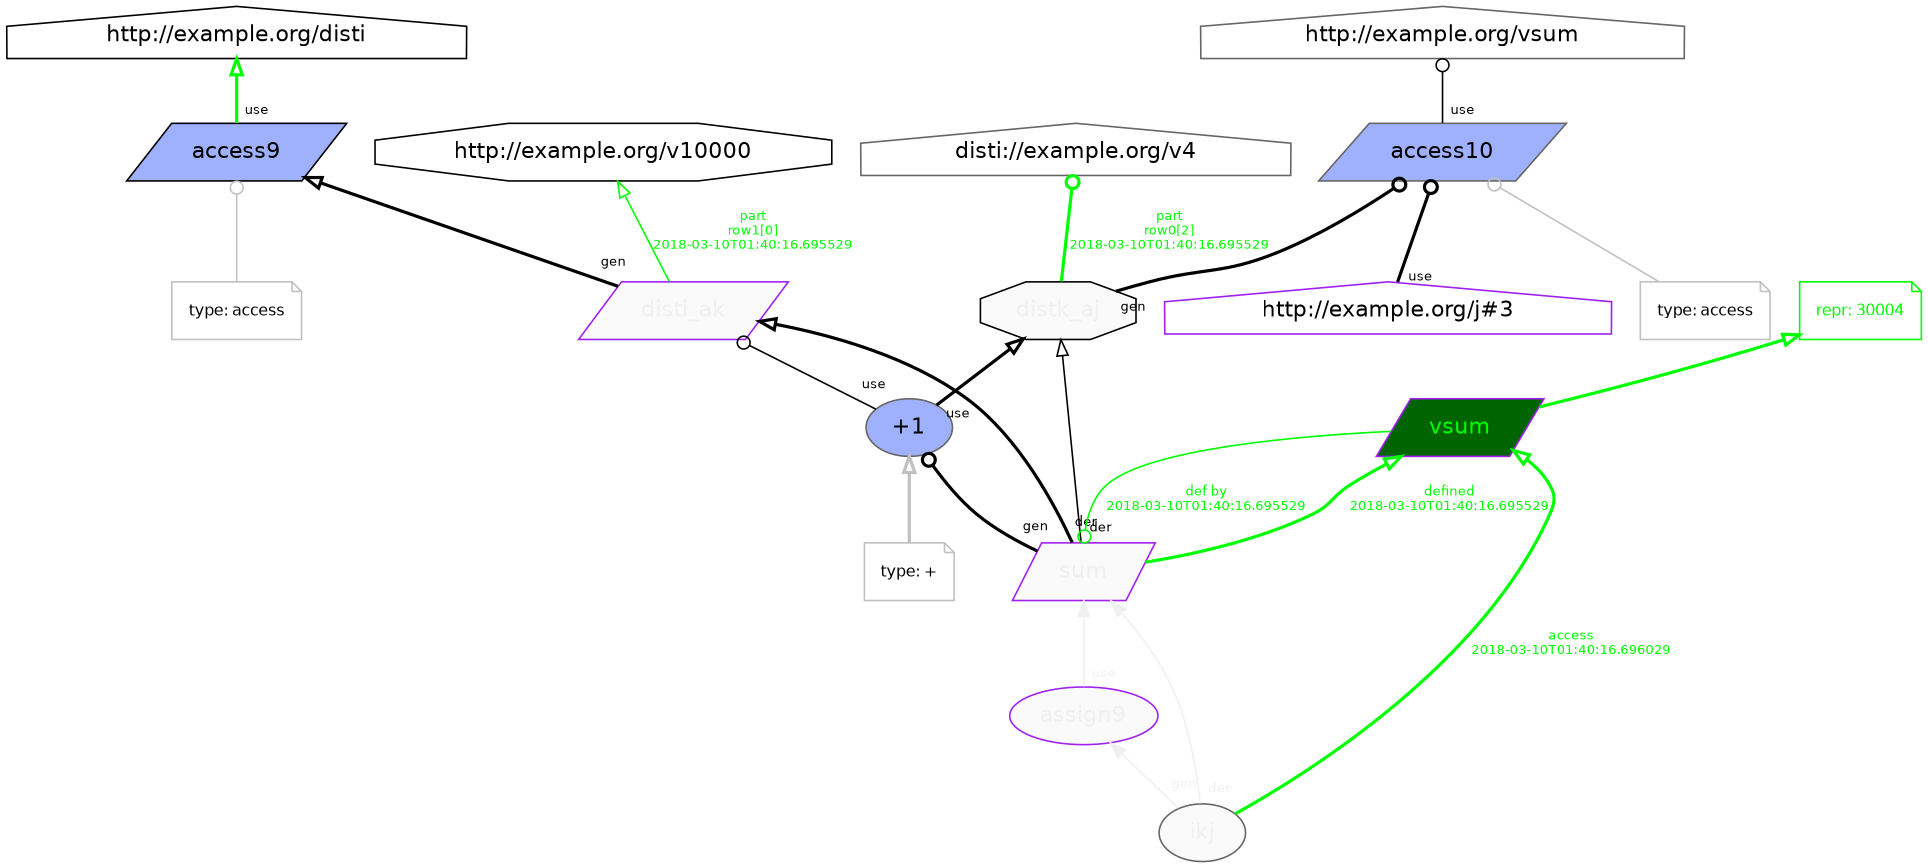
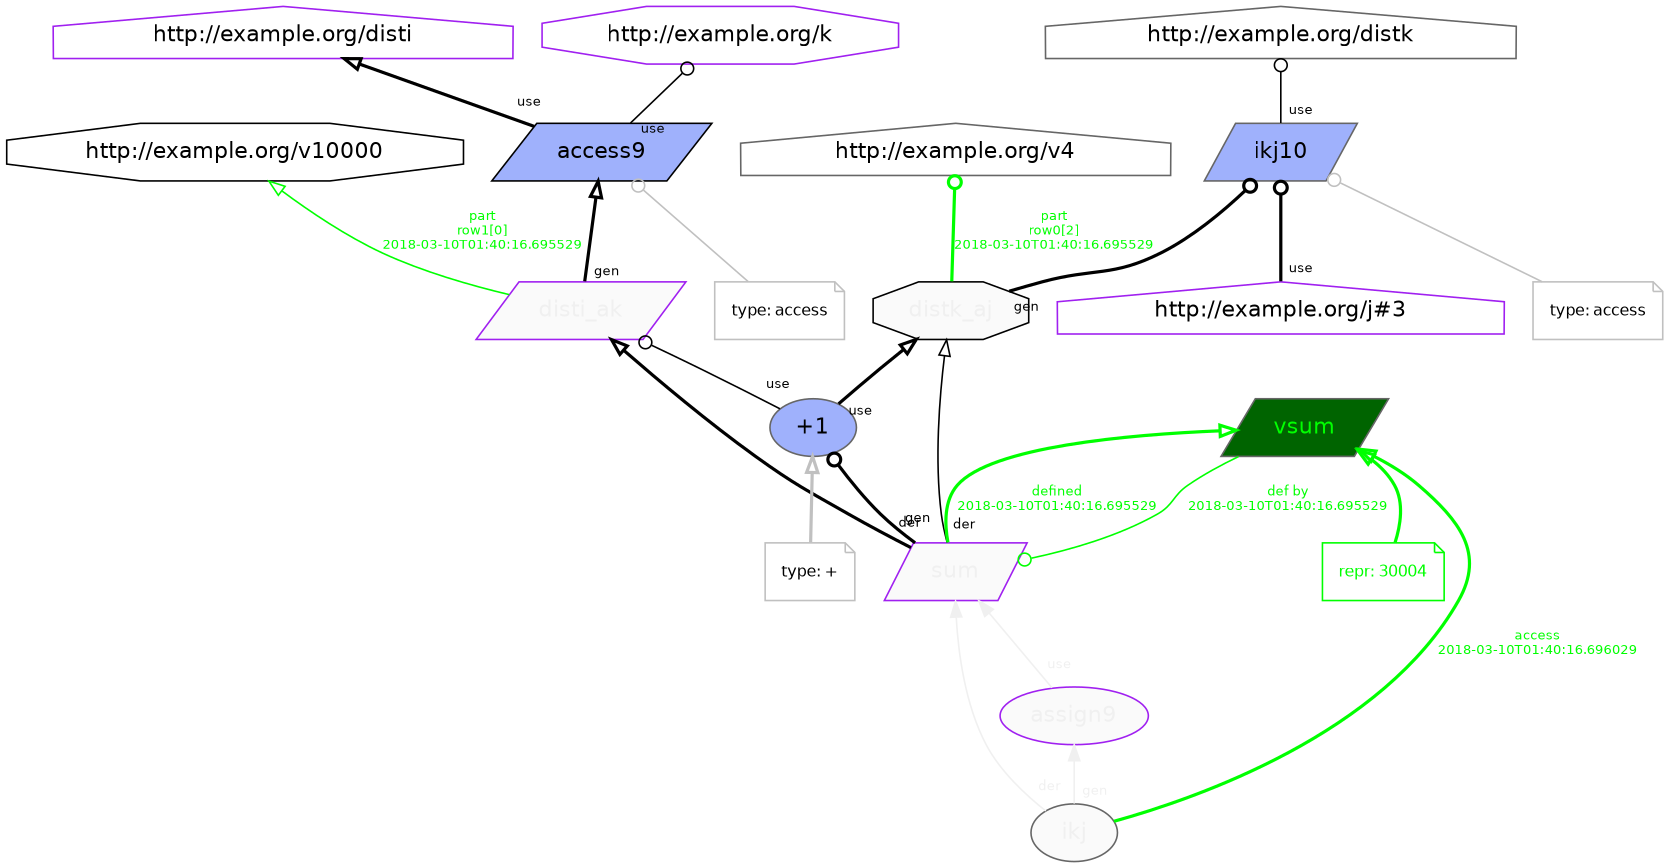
node "http://example.org/disti": color black -> purple
node "http://example.org/k": added
node "http://example.org/vsum": label "http://example.org/vsum" -> "http://example.org/distk"
edge "access9" -> "http://example.org/disti": color green -> black
node "disti://example.org/v4": label "disti://example.org/v4" -> "http://example.org/v4"
node "access10": label "access10" -> "ikj10"
edge "vsum" -> "repr:": reversed
node "vsum": color purple -> gray40
